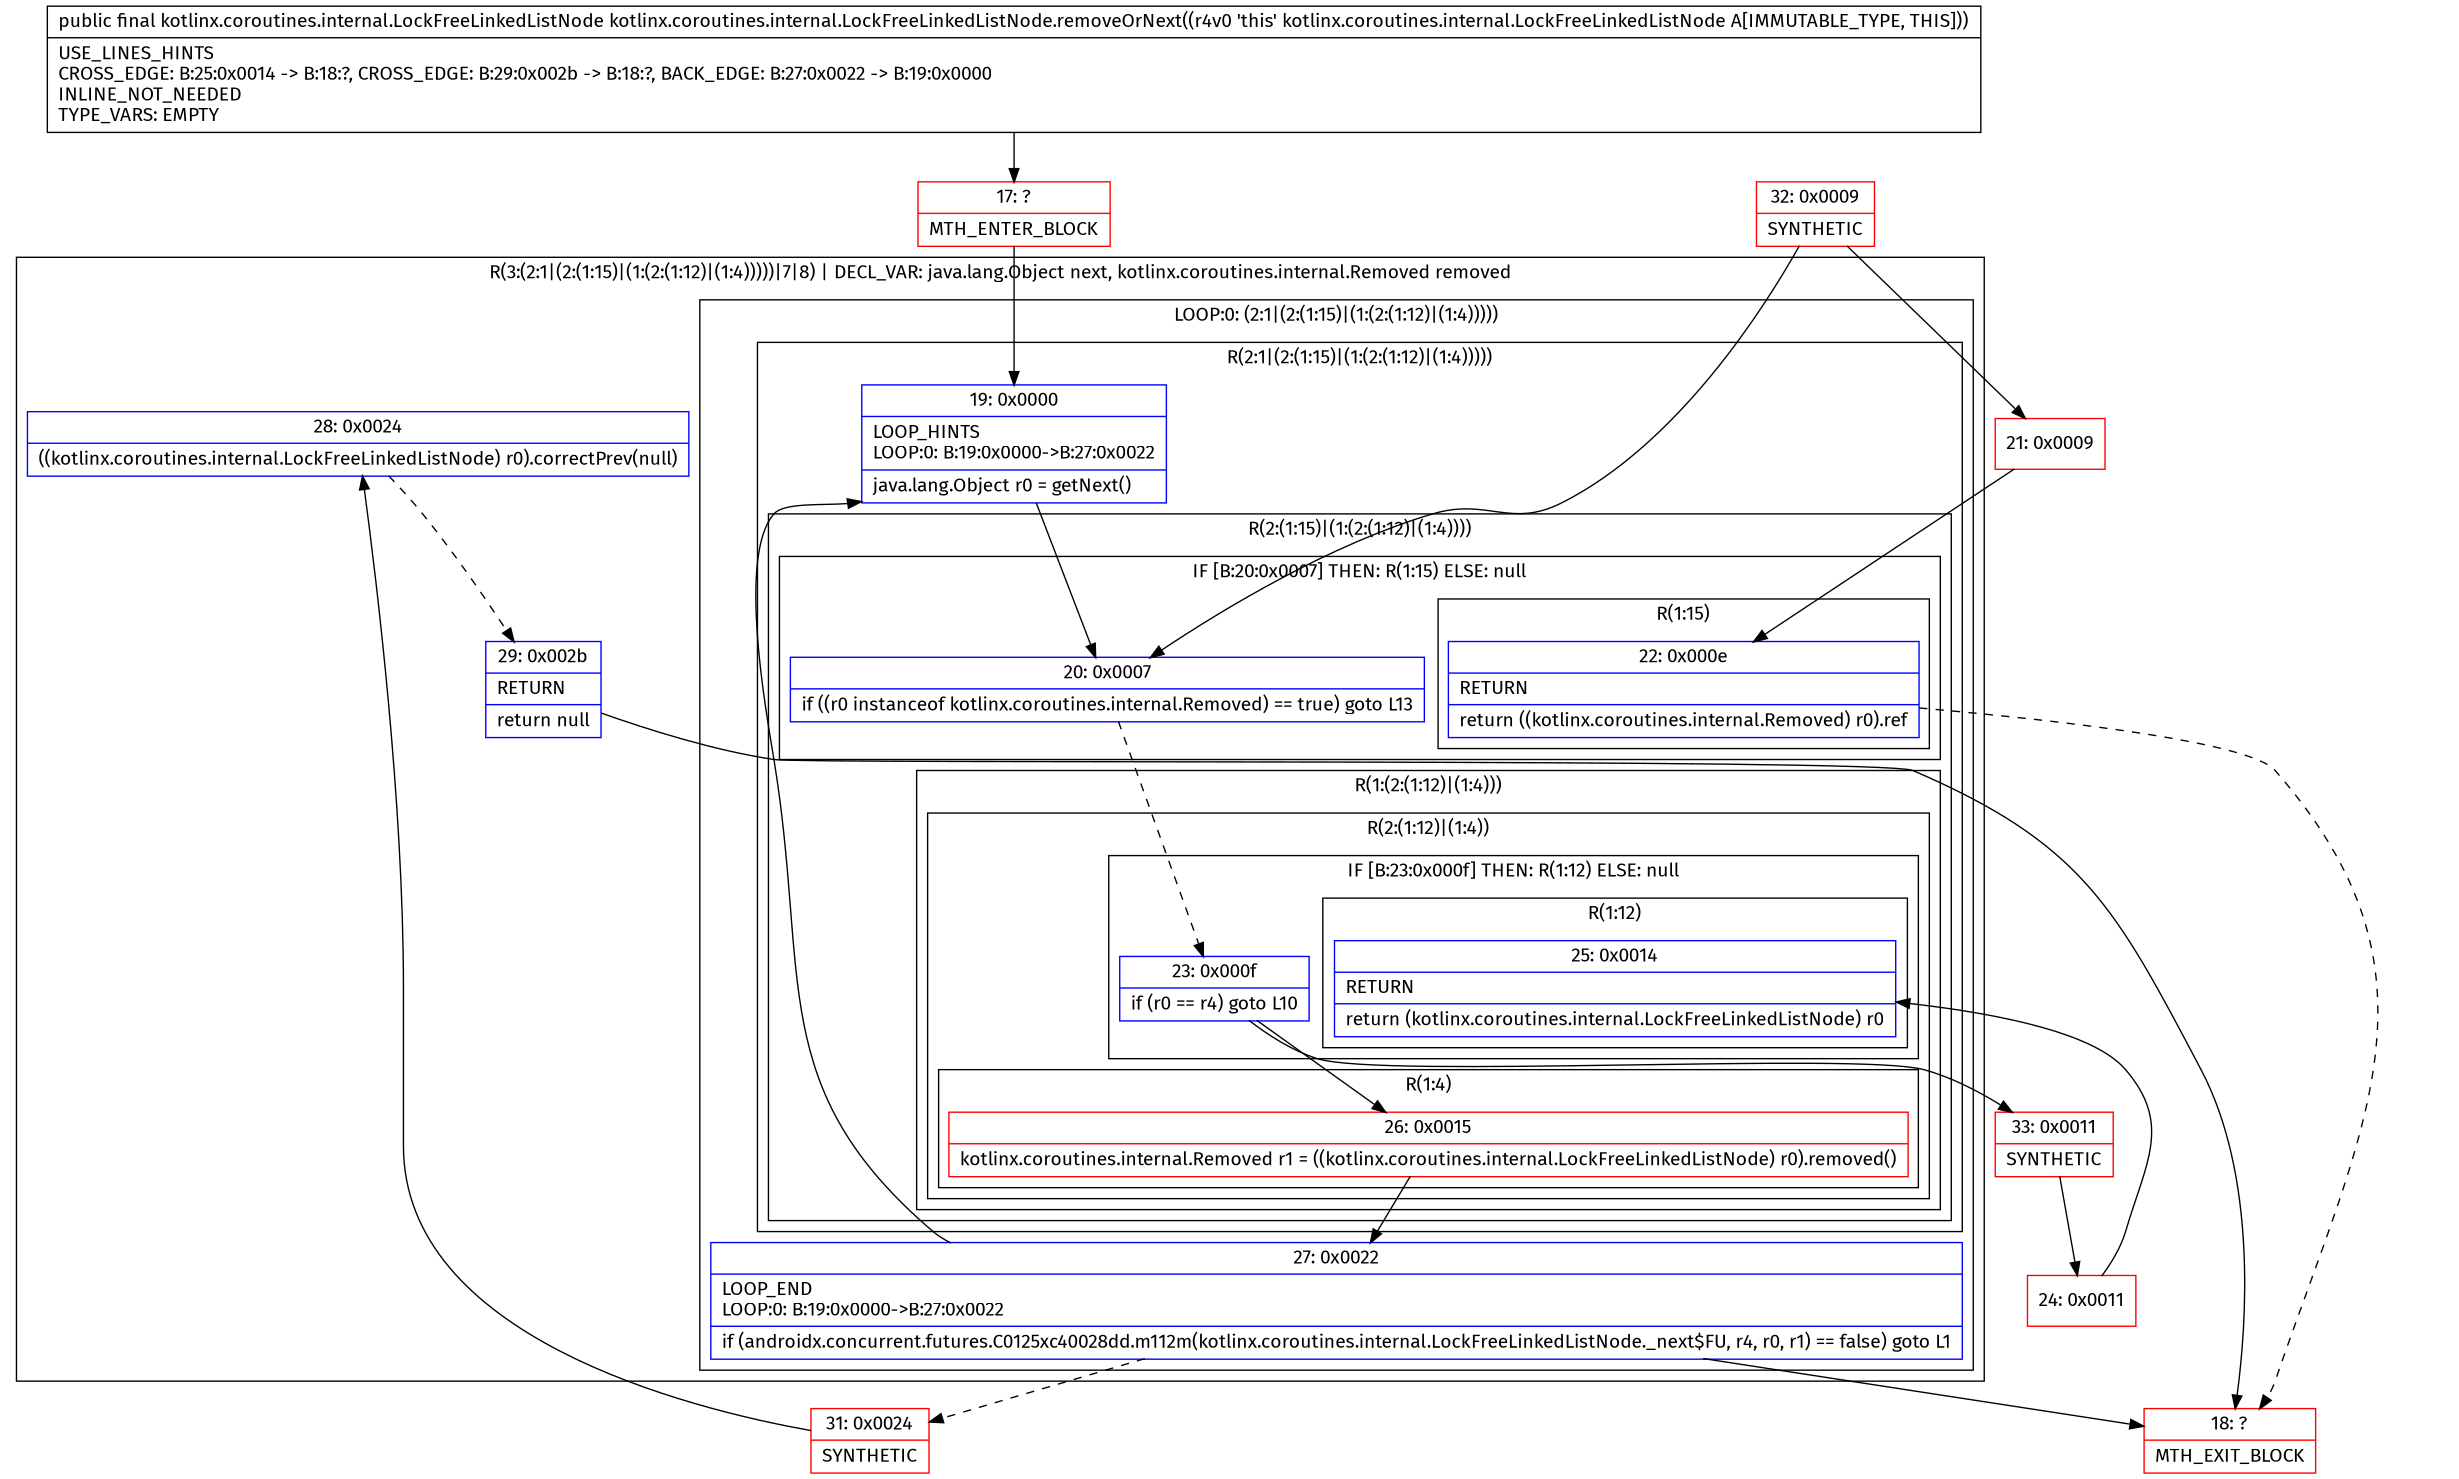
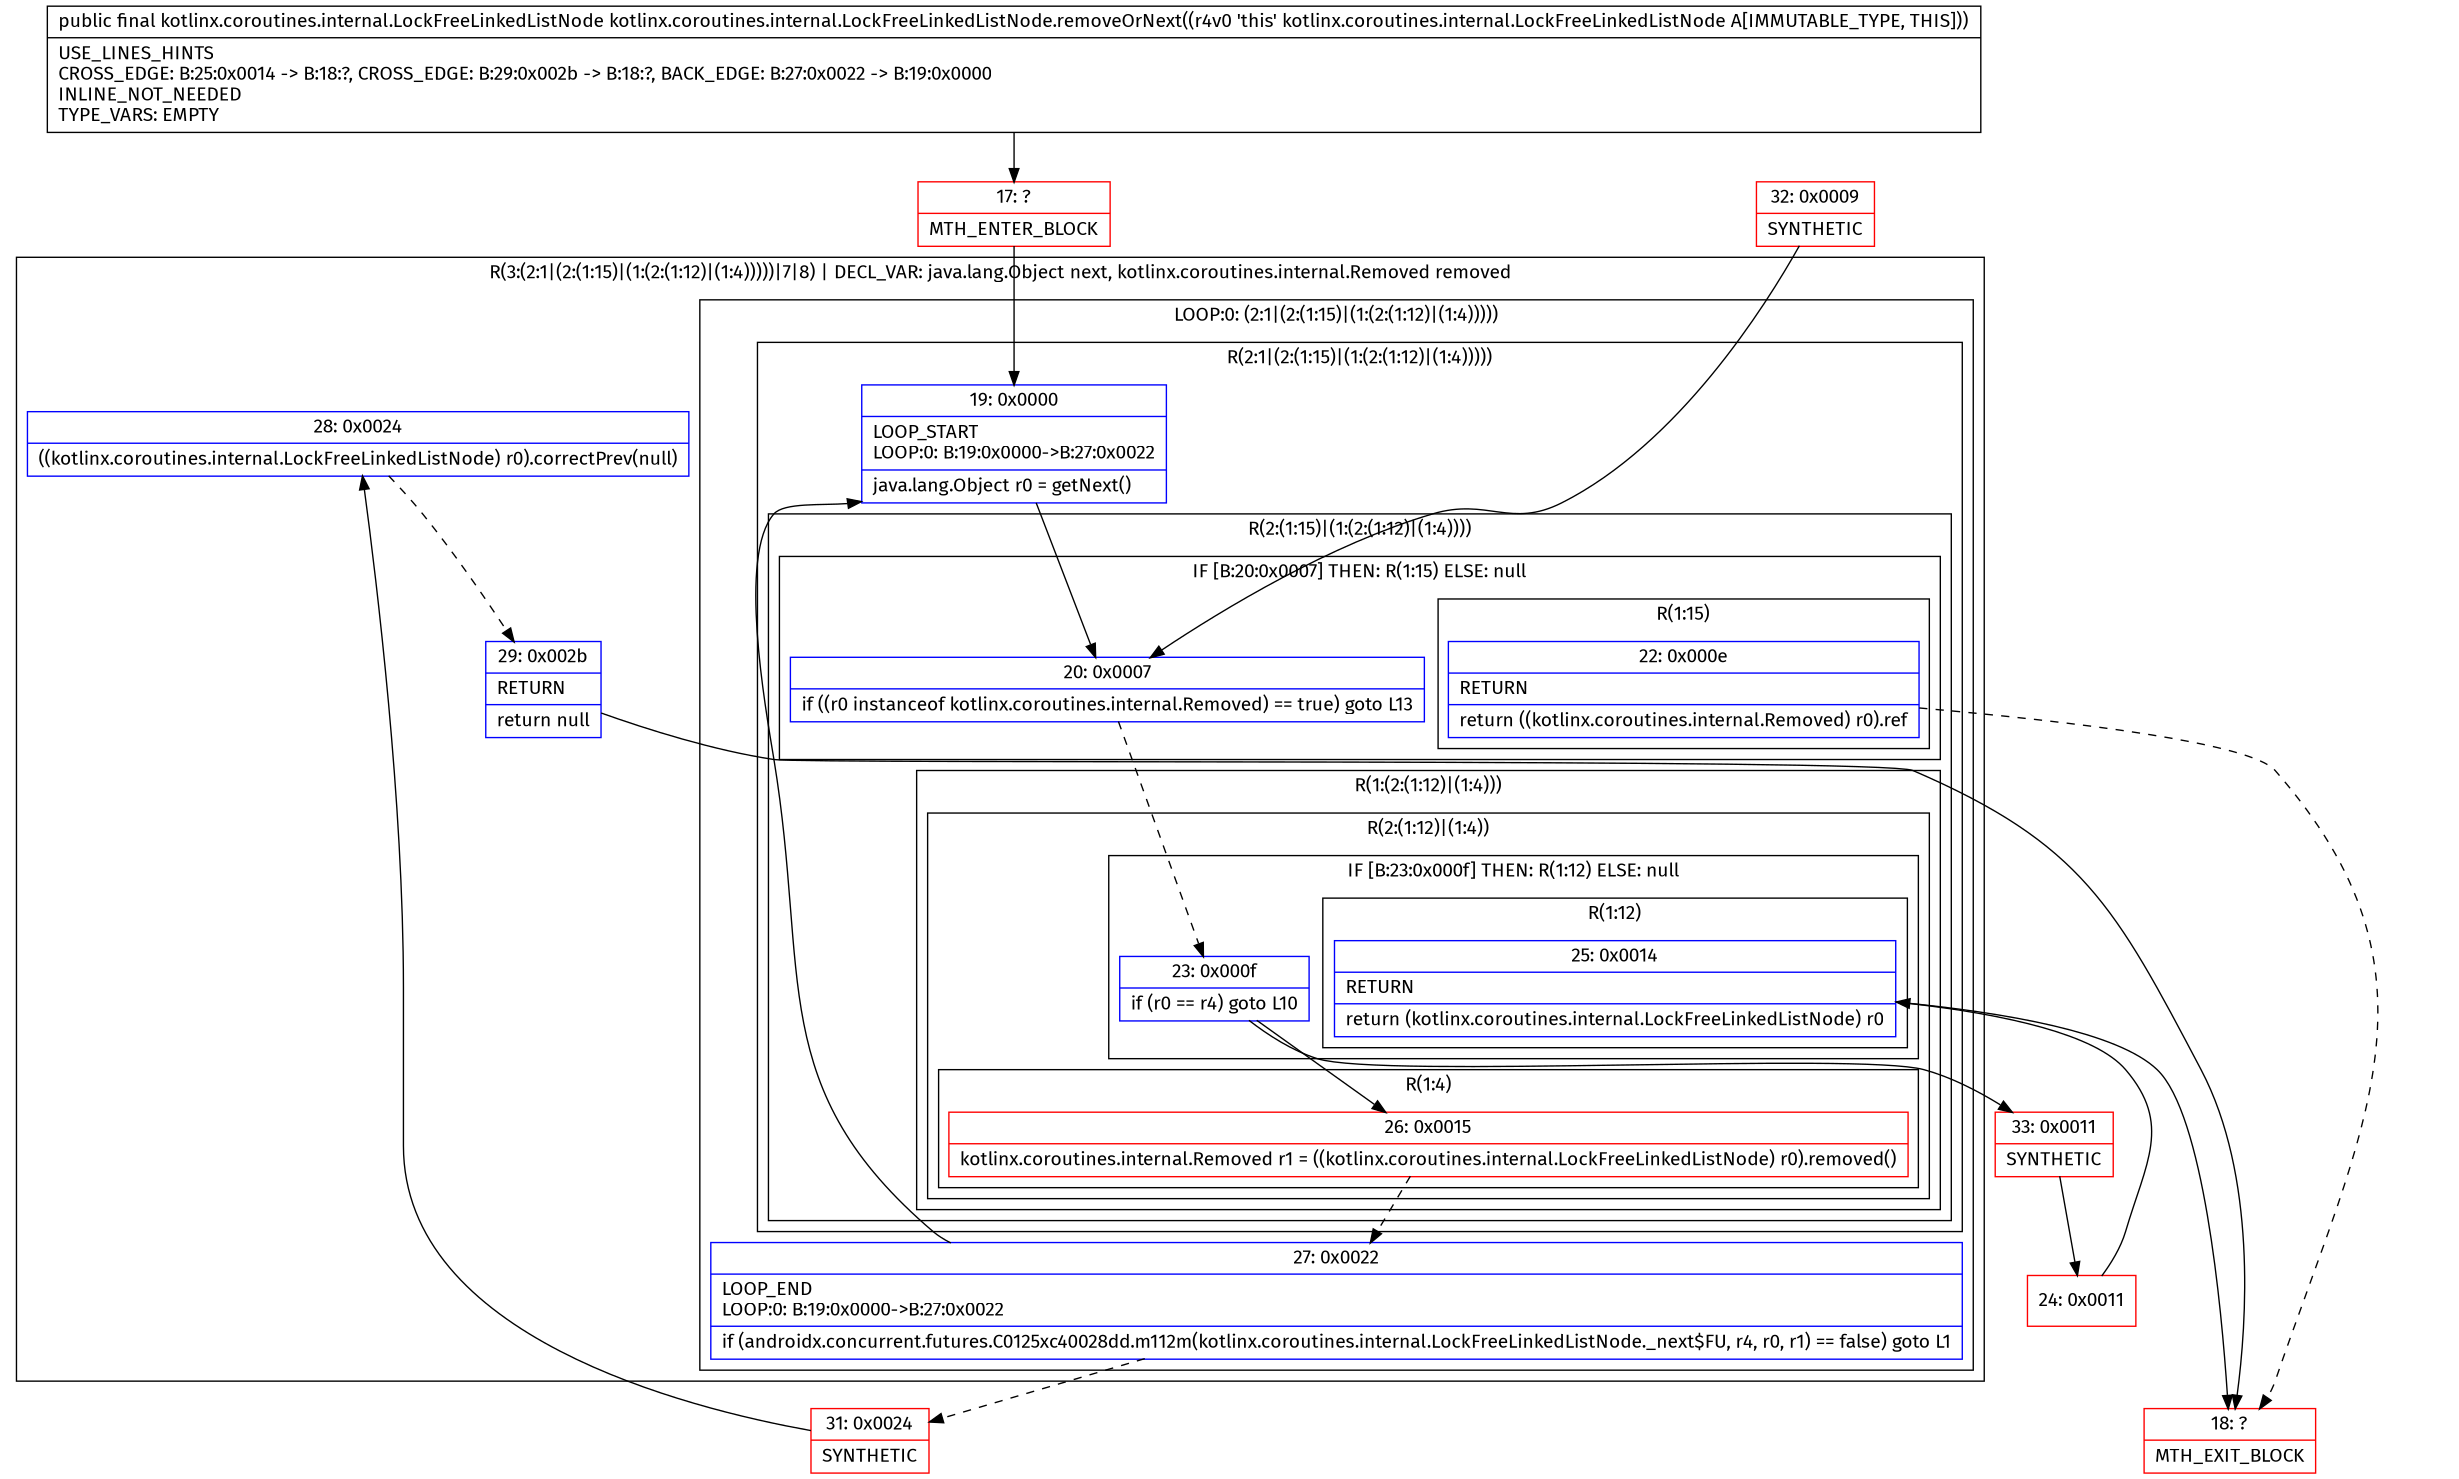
node "19: 0x0000": text "LOOP_HINTS" -> "LOOP_START"
node "21: 0x0009": removed
edge "26: 0x0015" -> "27: 0x0022": style solid -> dashed
edge "27: 0x0022" -> "18: ?": now "25: 0x0014" -> "18: ?"
